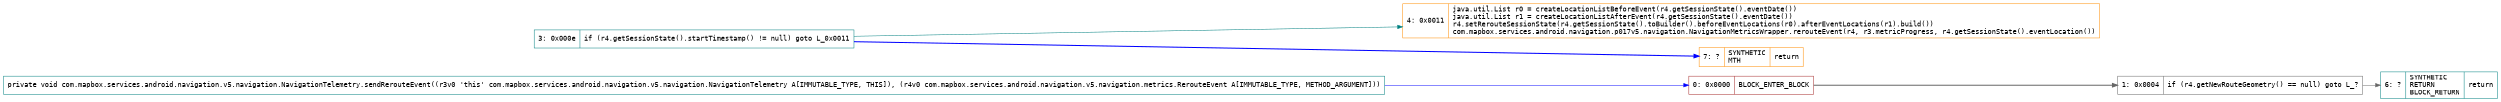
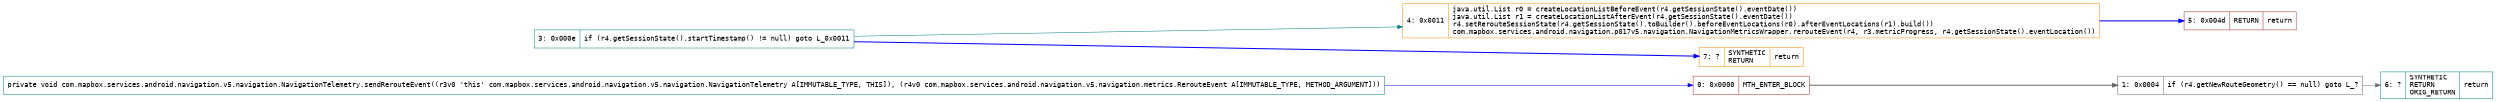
node "5: 0x004d": added
node "7: ?": text "MTH" -> "RETURN"
node "0: 0x0000": text "BLOCK_ENTER_BLOCK" -> "MTH_ENTER_BLOCK"
node "6: ?": text "BLOCK_RETURN" -> "ORIG_RETURN"
